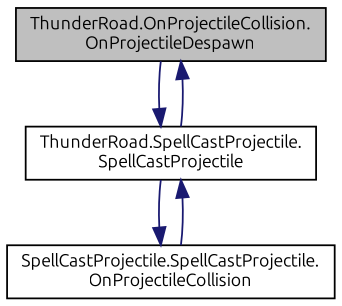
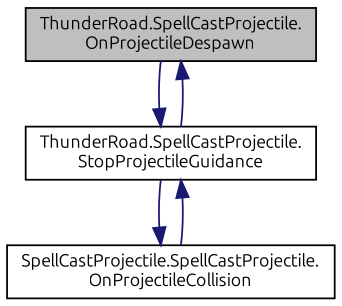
node "ThunderRoad.OnProjectileCollision. OnProjectileDespawn": label "ThunderRoad.OnProjectileCollision. OnProjectileDespawn" -> "ThunderRoad.SpellCastProjectile. OnProjectileDespawn"
node "ThunderRoad.SpellCastProjectile. SpellCastProjectile": label "ThunderRoad.SpellCastProjectile. SpellCastProjectile" -> "ThunderRoad.SpellCastProjectile. StopProjectileGuidance"
